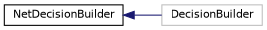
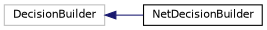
edge "DecisionBuilder" -> "NetDecisionBuilder": reversed
